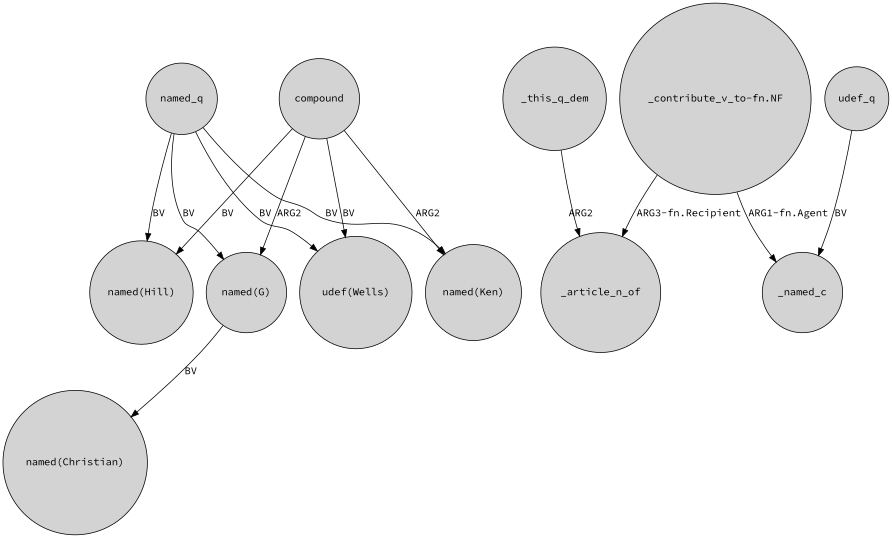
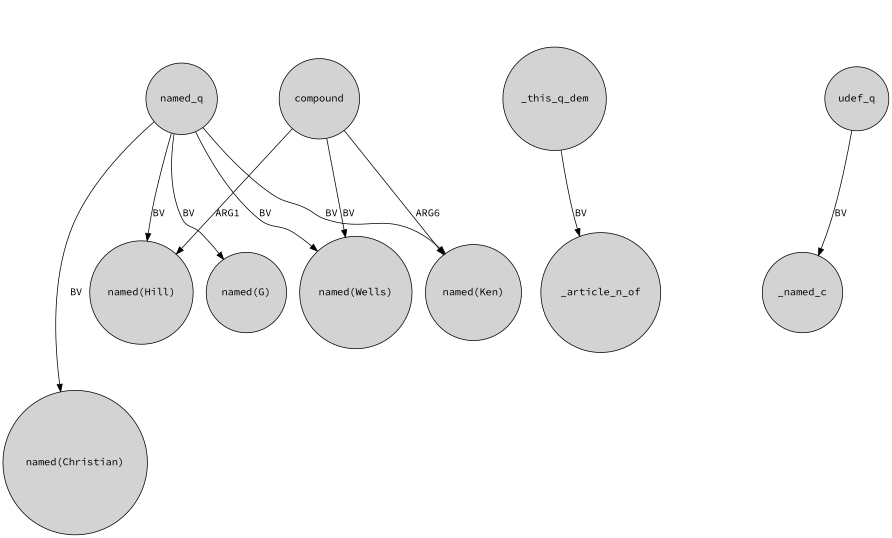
node "_contribute_v_to-fn.NF": removed
edge "compound" -> "named(G)": removed, label "ARG2"
edge "compound" -> "named(Hill)": label "BV" -> "ARG1"
edge "compound" -> "named(Ken)": label "ARG2" -> "ARG6"
edge "_this_q_dem" -> "_article_n_of": label "ARG2" -> "BV"
node "udef(Wells)": label "udef(Wells)" -> "named(Wells)"
edge "named(G)" -> "named(Christian)": now "named_q" -> "named(Christian)"
